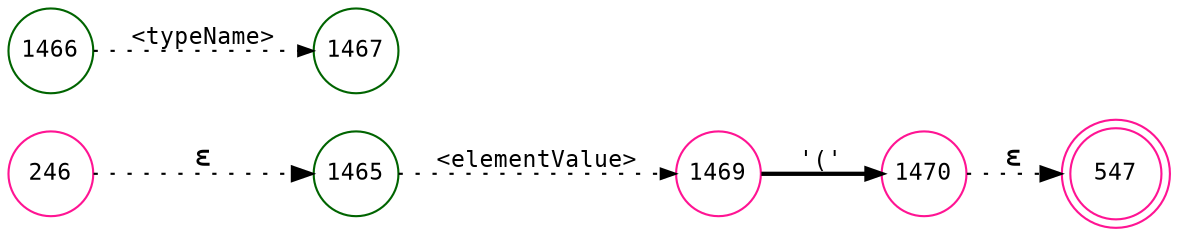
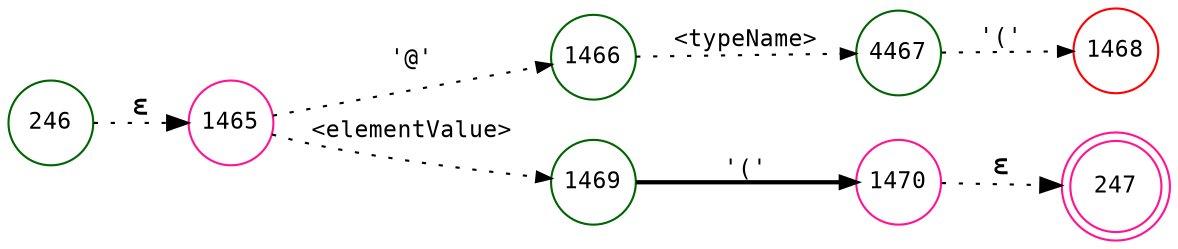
node "1467": label "1467" -> "4467"
node "1468": added
edge "1465" -> "1466": added, label "'@'"
node "246": color deeppink -> darkgreen
node "1465": color darkgreen -> deeppink
node "1469": color deeppink -> darkgreen
node "547": label "547" -> "247"
